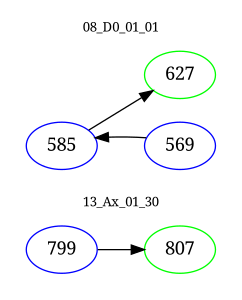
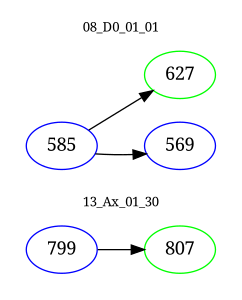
edge "569" -> "585": reversed
